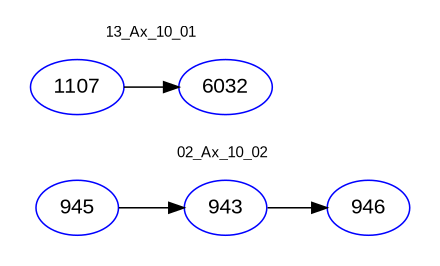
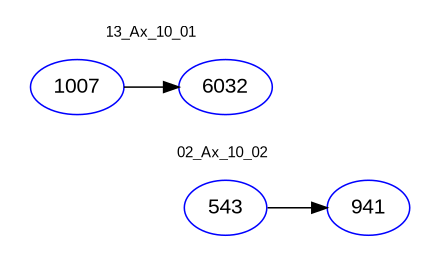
node "1107": label "1107" -> "1007"
node "945": removed
node "943": label "943" -> "543"
node "946": label "946" -> "941"
